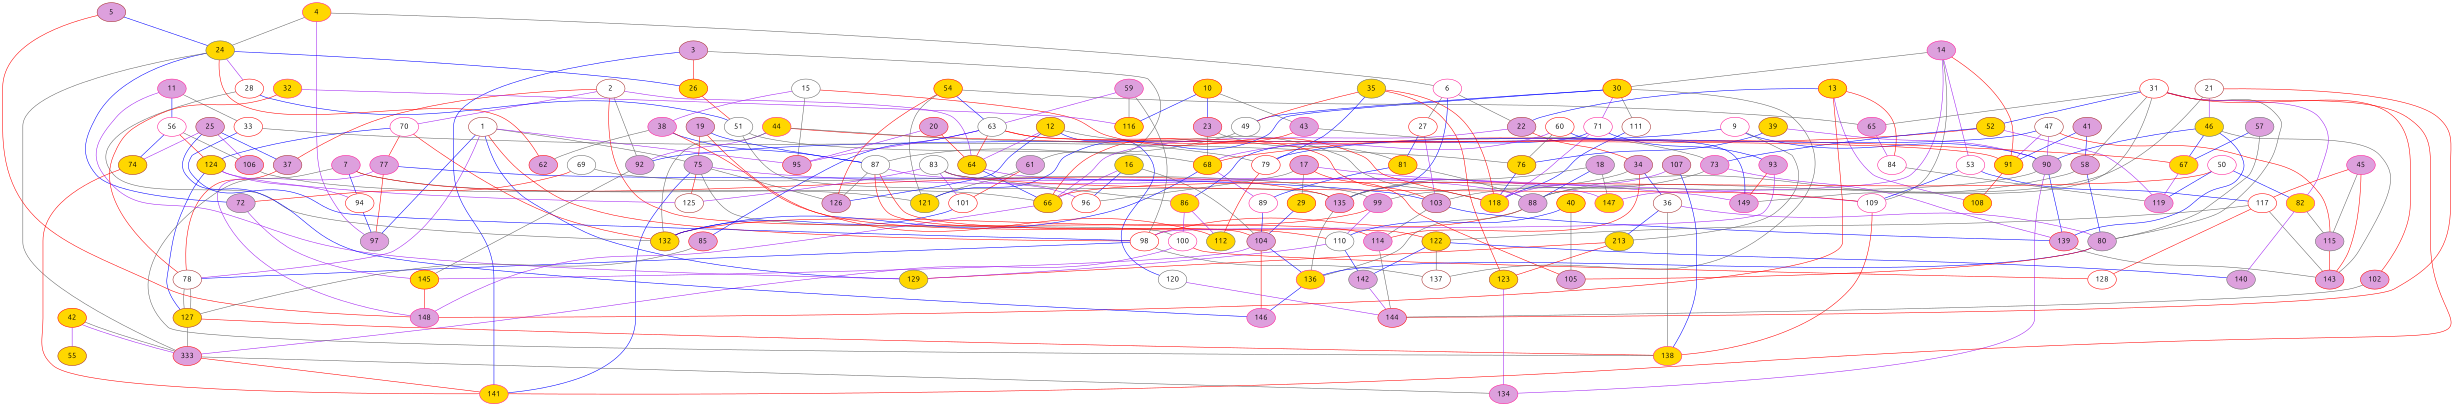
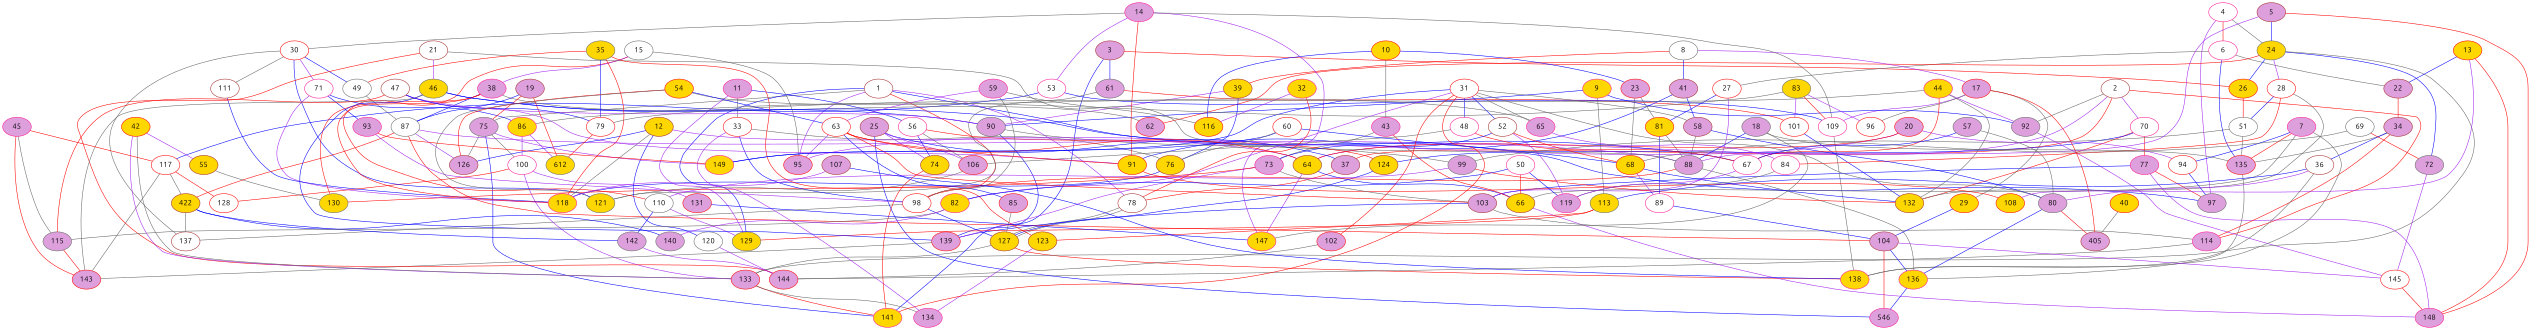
node "4": fillcolor gold -> white
edge "4" -- "6": color gray40 -> red
node "8": added
edge "3" -- "61": color gray40 -> blue
node "30": fillcolor gold -> white
edge "13" -- "84": now "28" -- "84"
node "63": color gray40 -> red
node "48": added
node "9": fillcolor white -> gold
node "52": fillcolor gold -> white
edge "5" -- "88": added
edge "22" -- "66": removed
edge "60" -- "68": color purple -> blue
node "83": fillcolor white -> gold
node "16": removed
node "67": fillcolor gold -> white
edge "87" -- "126": color gray40 -> purple
edge "124" -- "94": now "20" -- "94"
edge "31" -- "149": color gray40 -> blue
node "130": added
node "125": removed
node "131": added
node "99": color deeppink -> gray40
node "149": fillcolor plum -> gold
edge "92" -- "145": color gray40 -> purple
edge "40" -- "110": removed
node "112": label "112" -> "612"
node "122": label "122" -> "422"
node "213": label "213" -> "113"
edge "98" -- "78": now "98" -- "127"
node "145": fillcolor gold -> white
node "105": label "105" -> "405"
node "146": label "146" -> "546"
edge "109" -- "138": color red -> gray40
node "333": label "333" -> "133"
edge "90" -- "134": now "33" -- "134"
